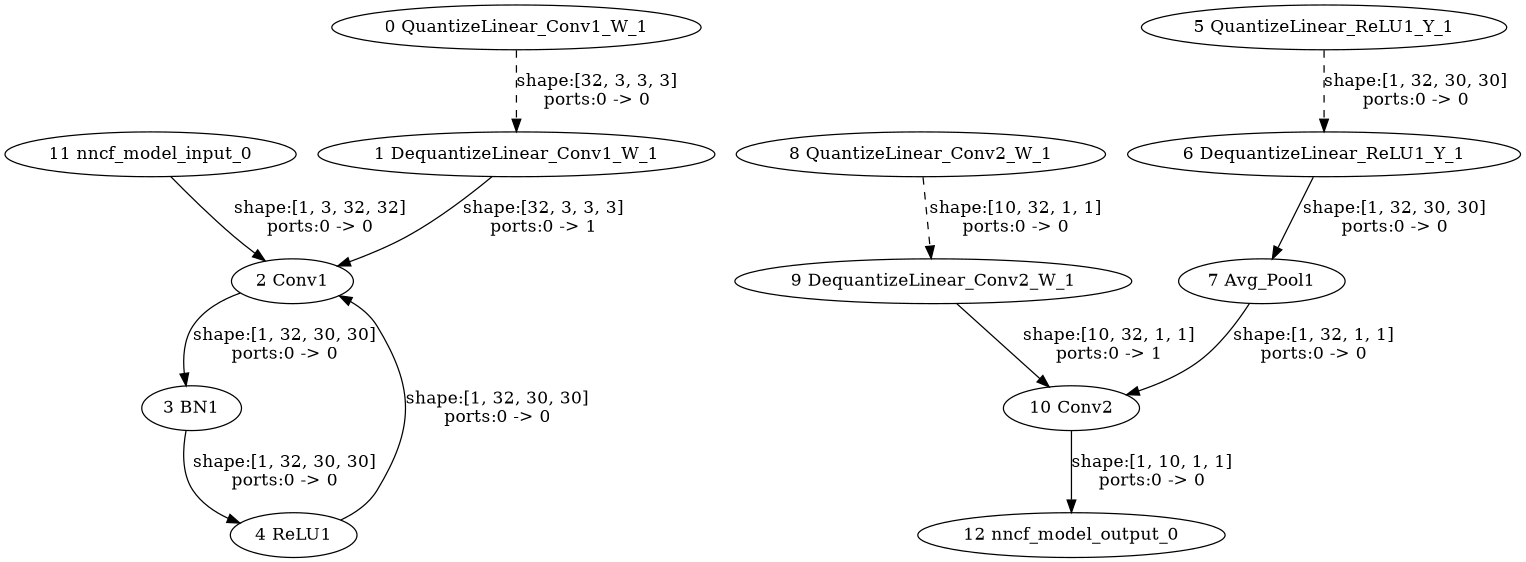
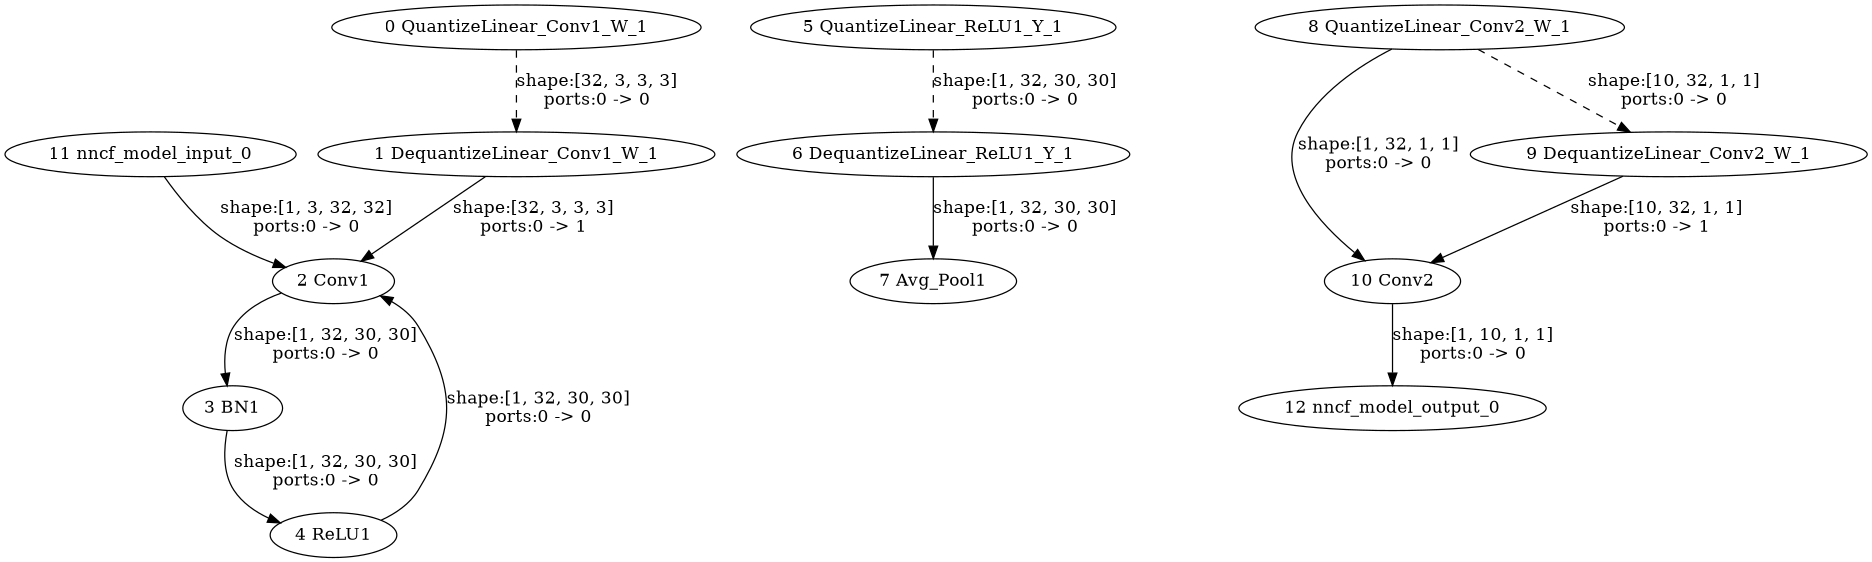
edge "7 Avg_Pool1" -> "10 Conv2": now "8 QuantizeLinear_Conv2_W_1" -> "10 Conv2"
